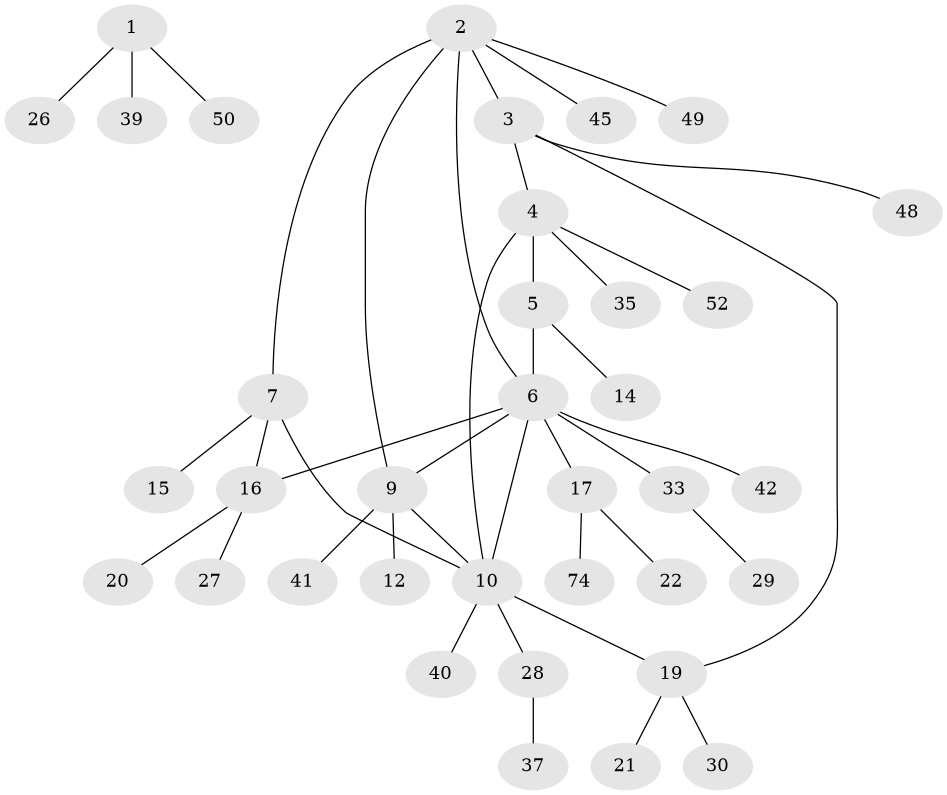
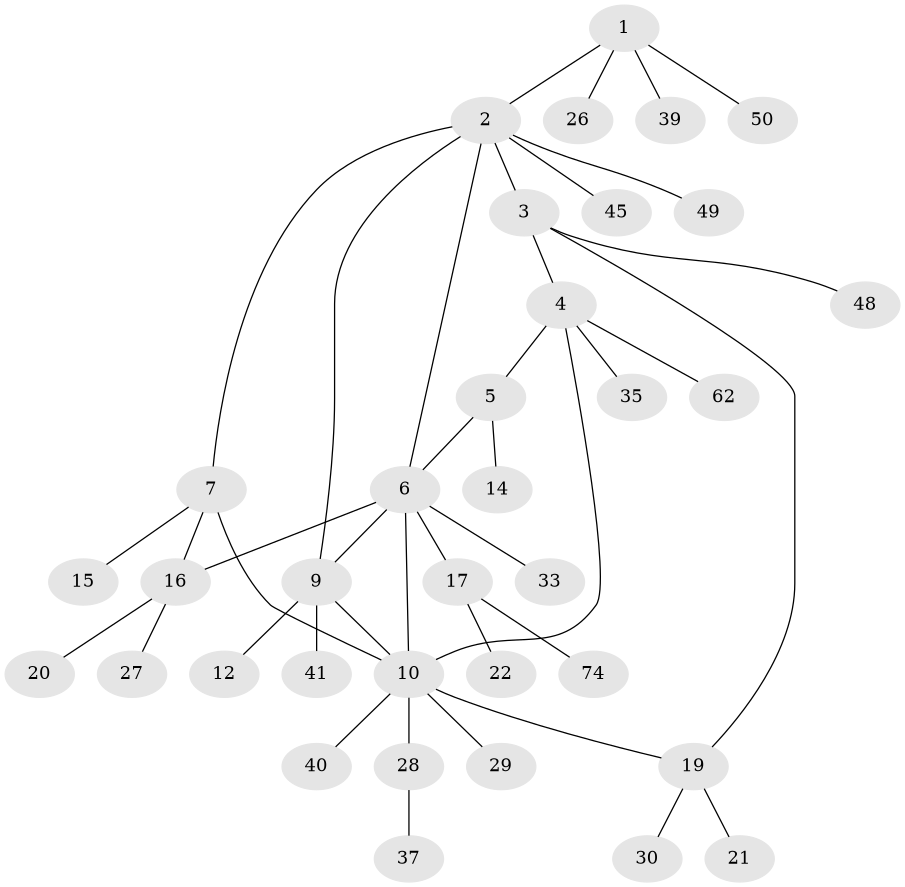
edge "1" -- "2": added
node "52": label "52" -> "62"
node "42": removed
edge "33" -- "29": now "10" -- "29"
